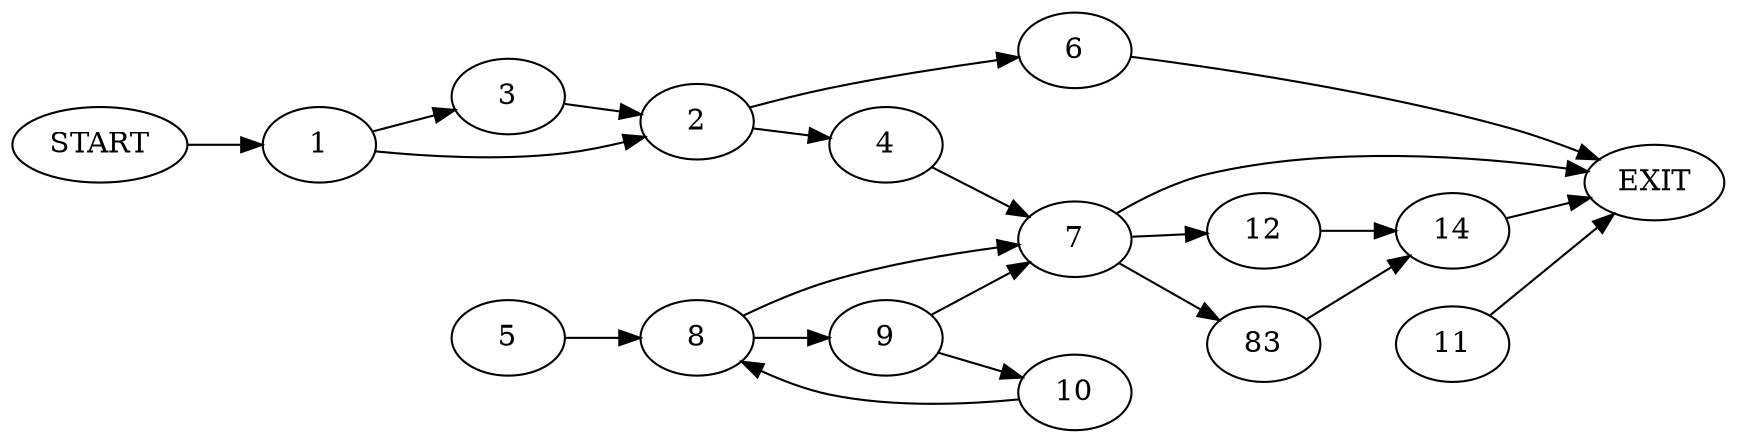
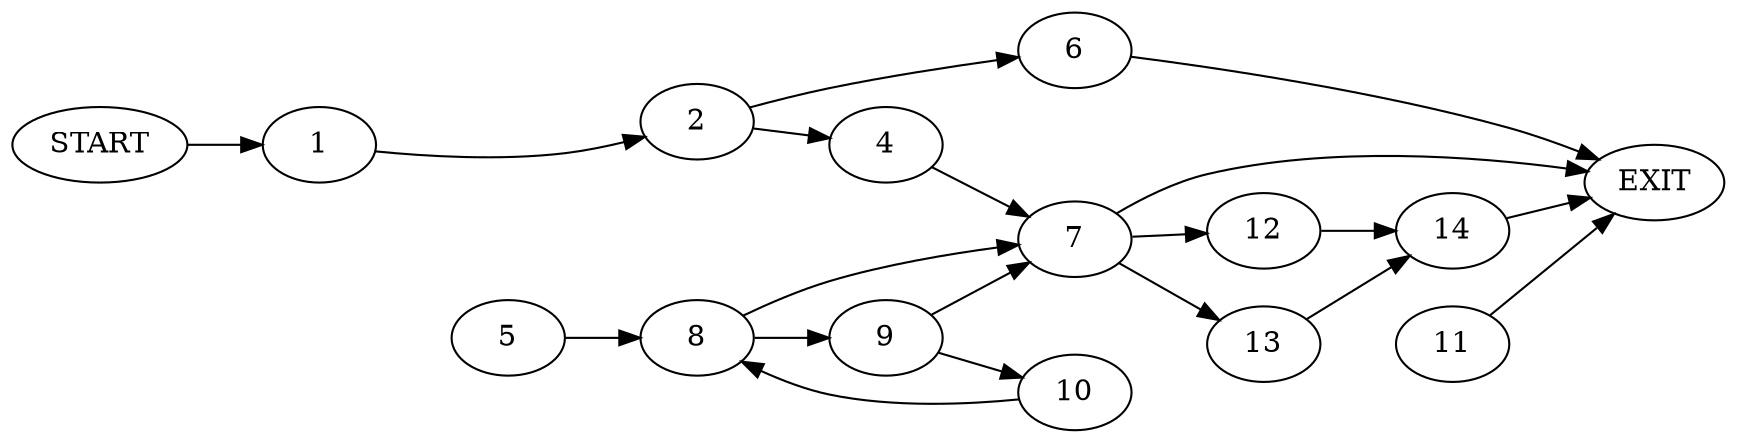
node "3": removed
node "83": label "83" -> "13"
